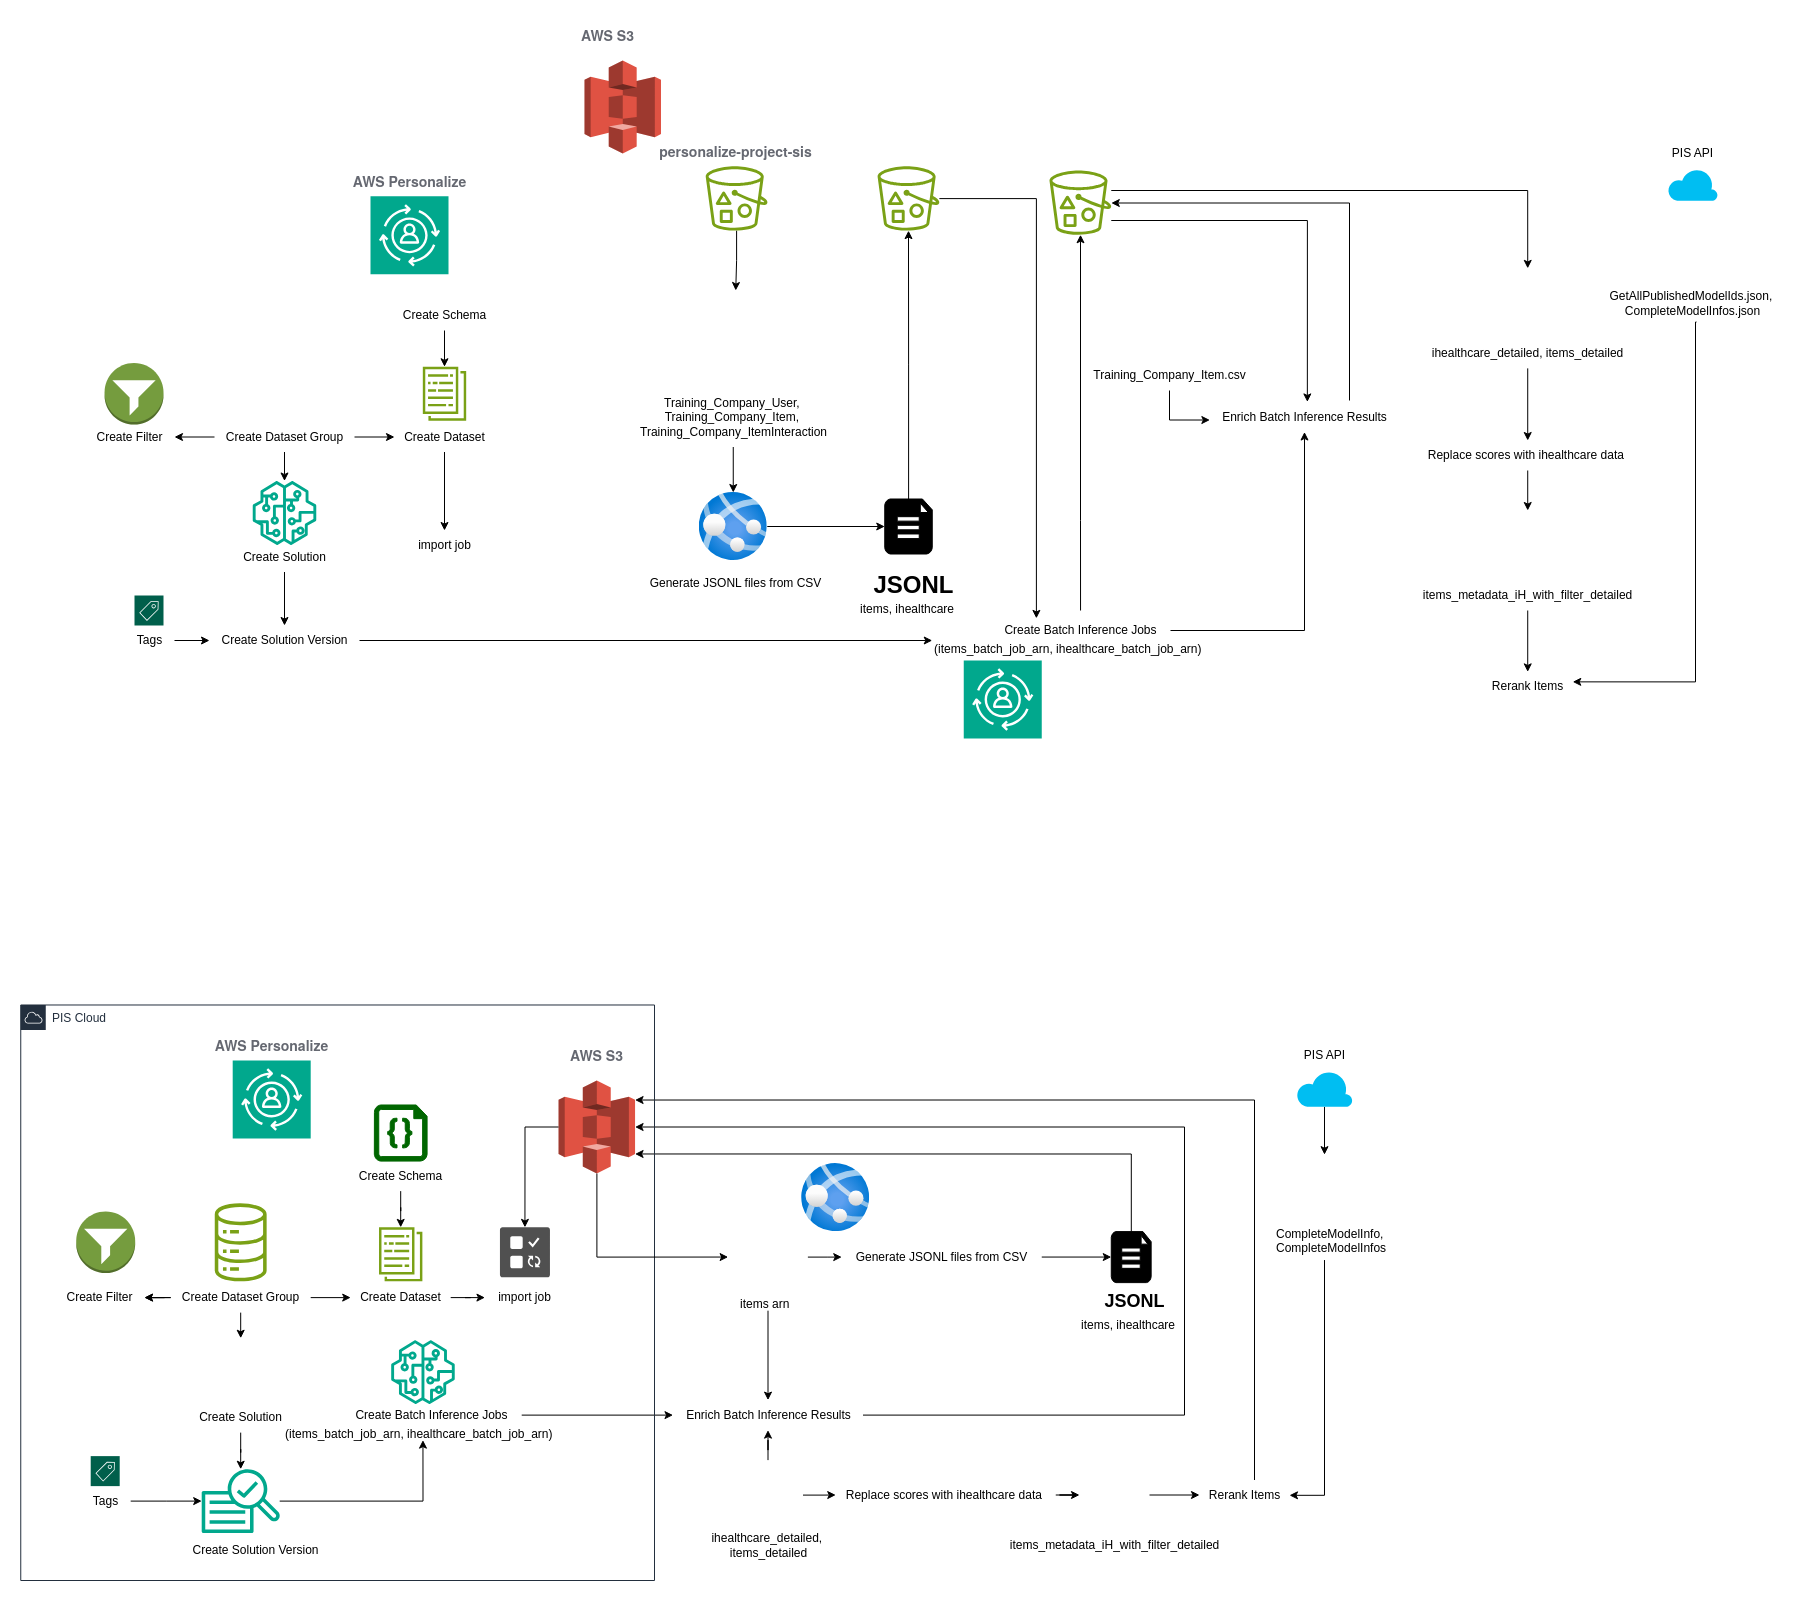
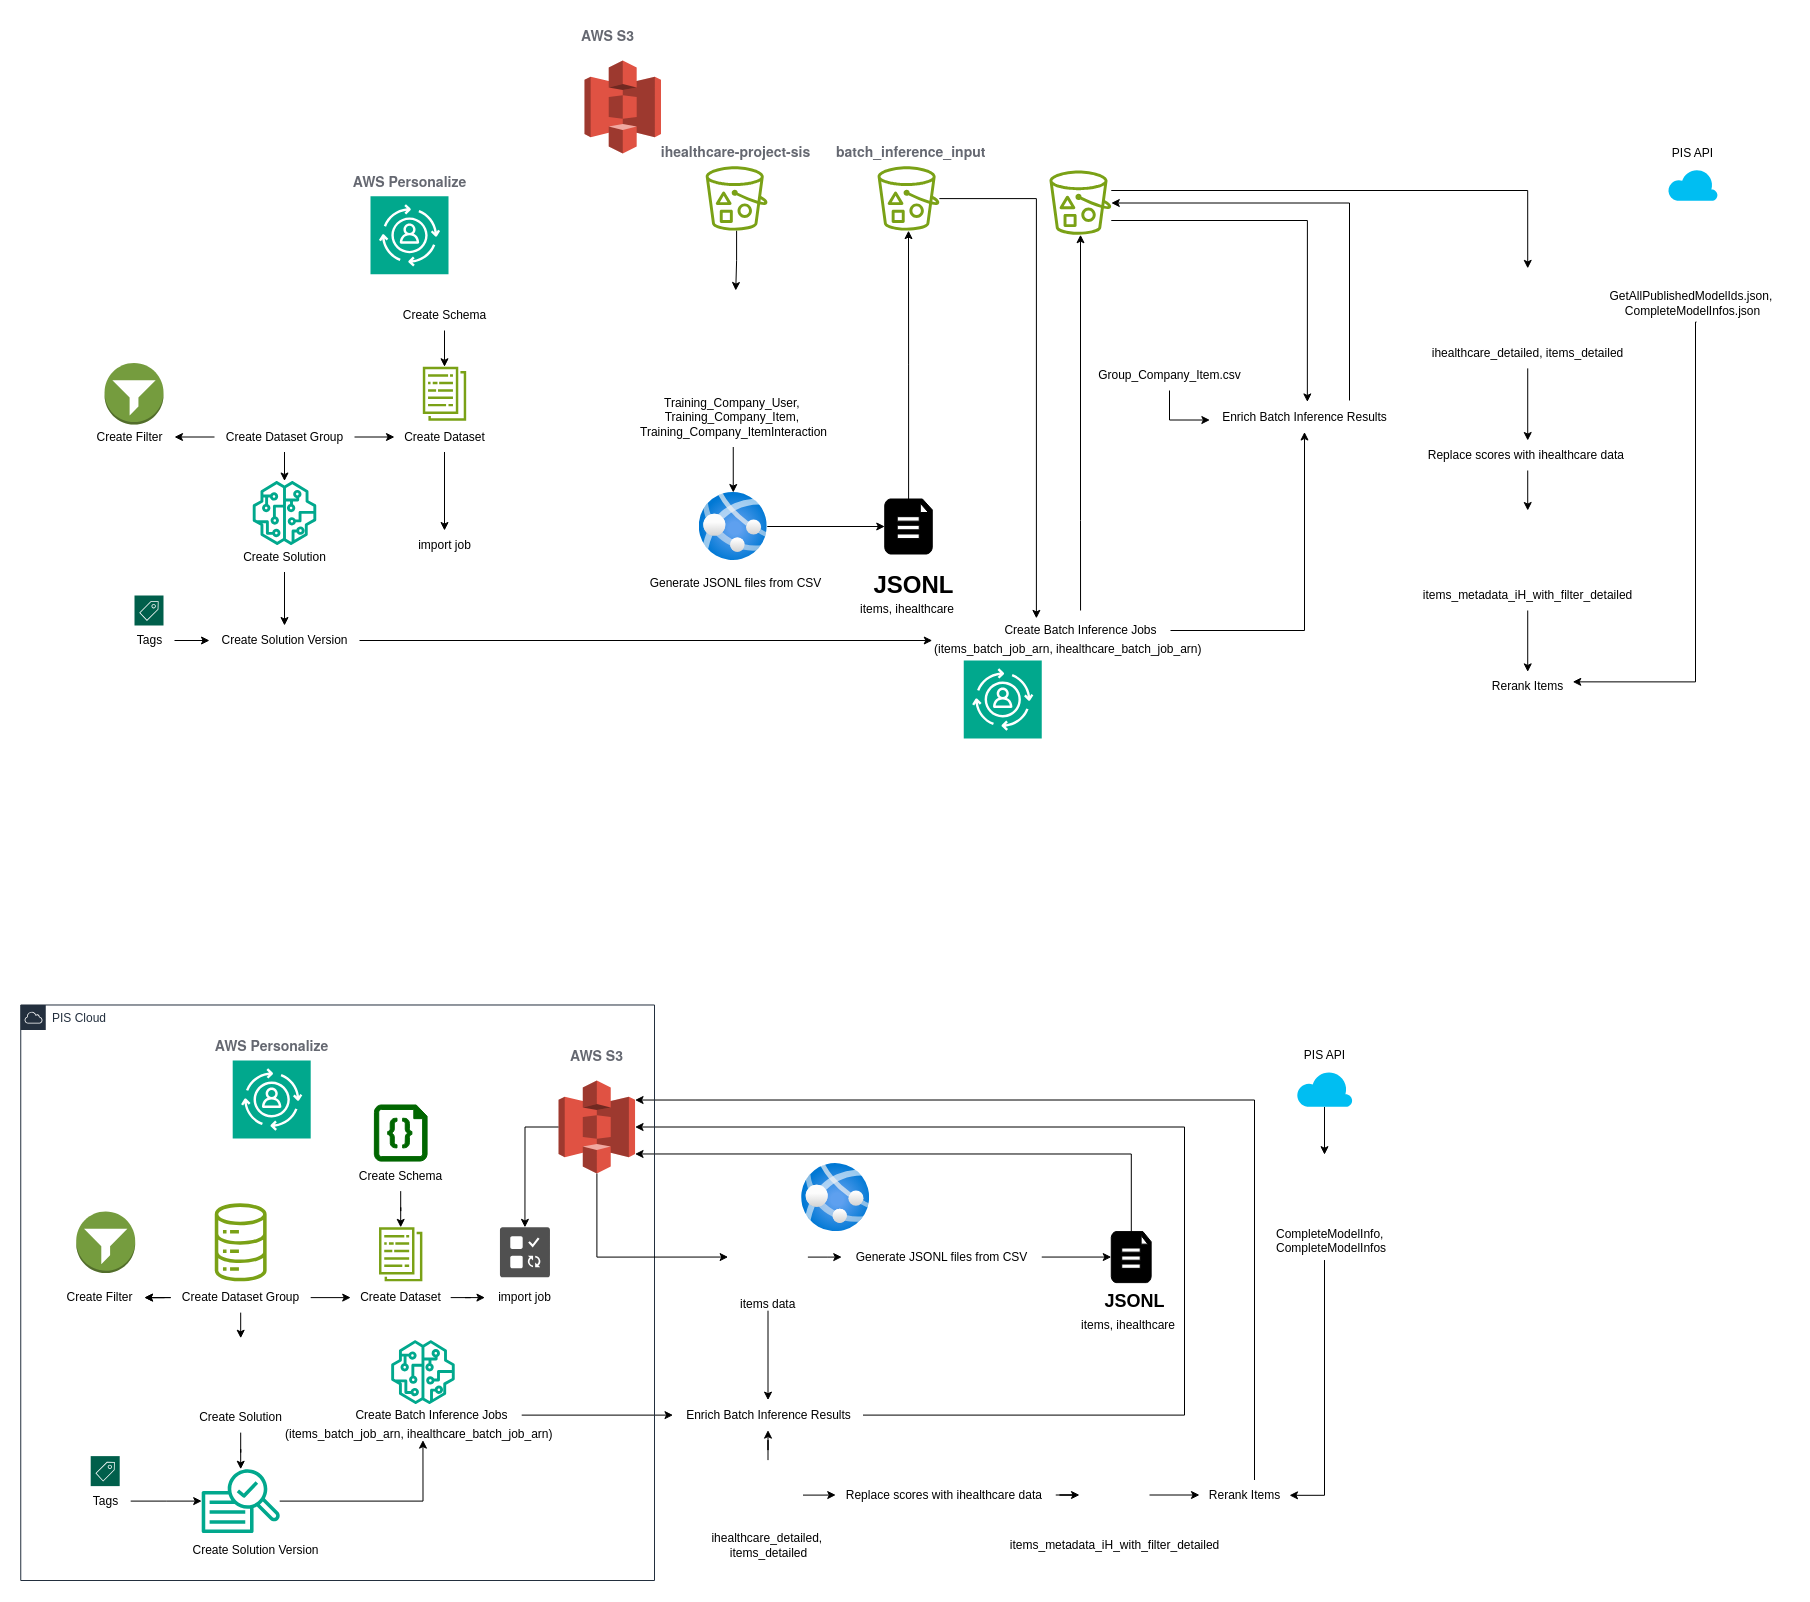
node "batch_inference_input": added
node "personalize-project-sis": label "personalize-project-sis" -> "ihealthcare-project-sis"
node "Training_Company_Item.csv": label "Training_Company_Item.csv" -> "Group_Company_Item.csv"
node "items arn": label "items arn" -> "items data"
